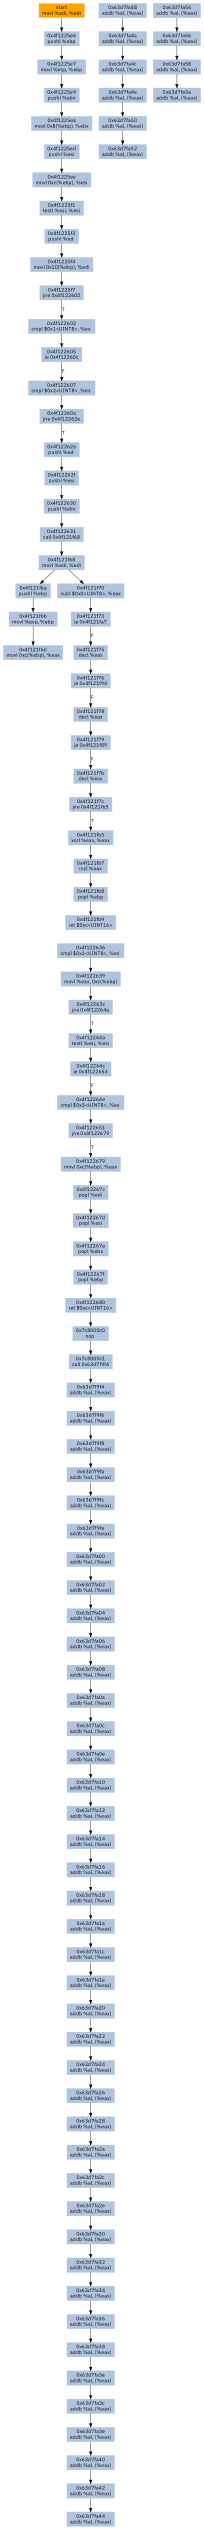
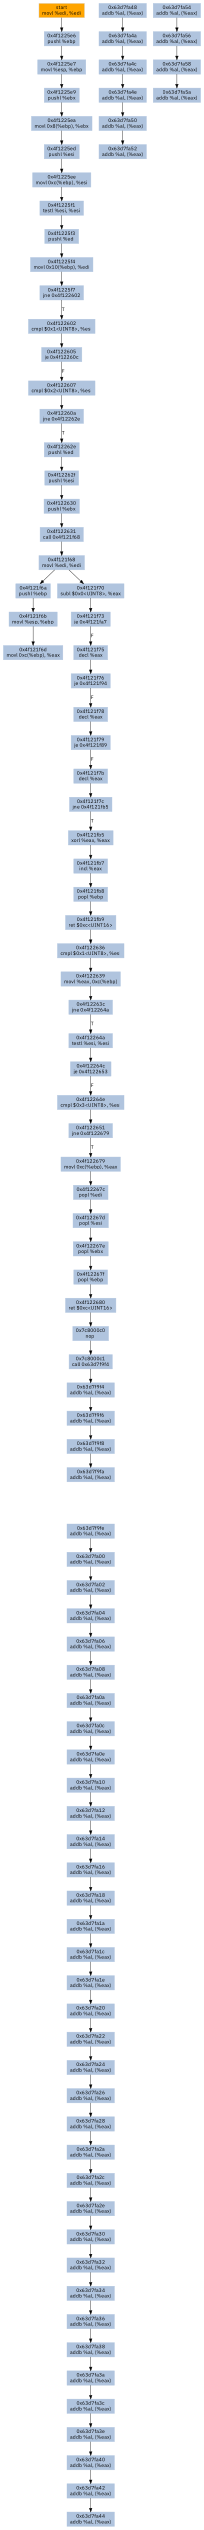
edge "0x4f121fb9 ret $0xc<UINT16>" -> "0x4f122636 cmpl $0x1<UINT8>, %esi": added
node "0x63d7f9fc addb %al, (%eax)": removed
